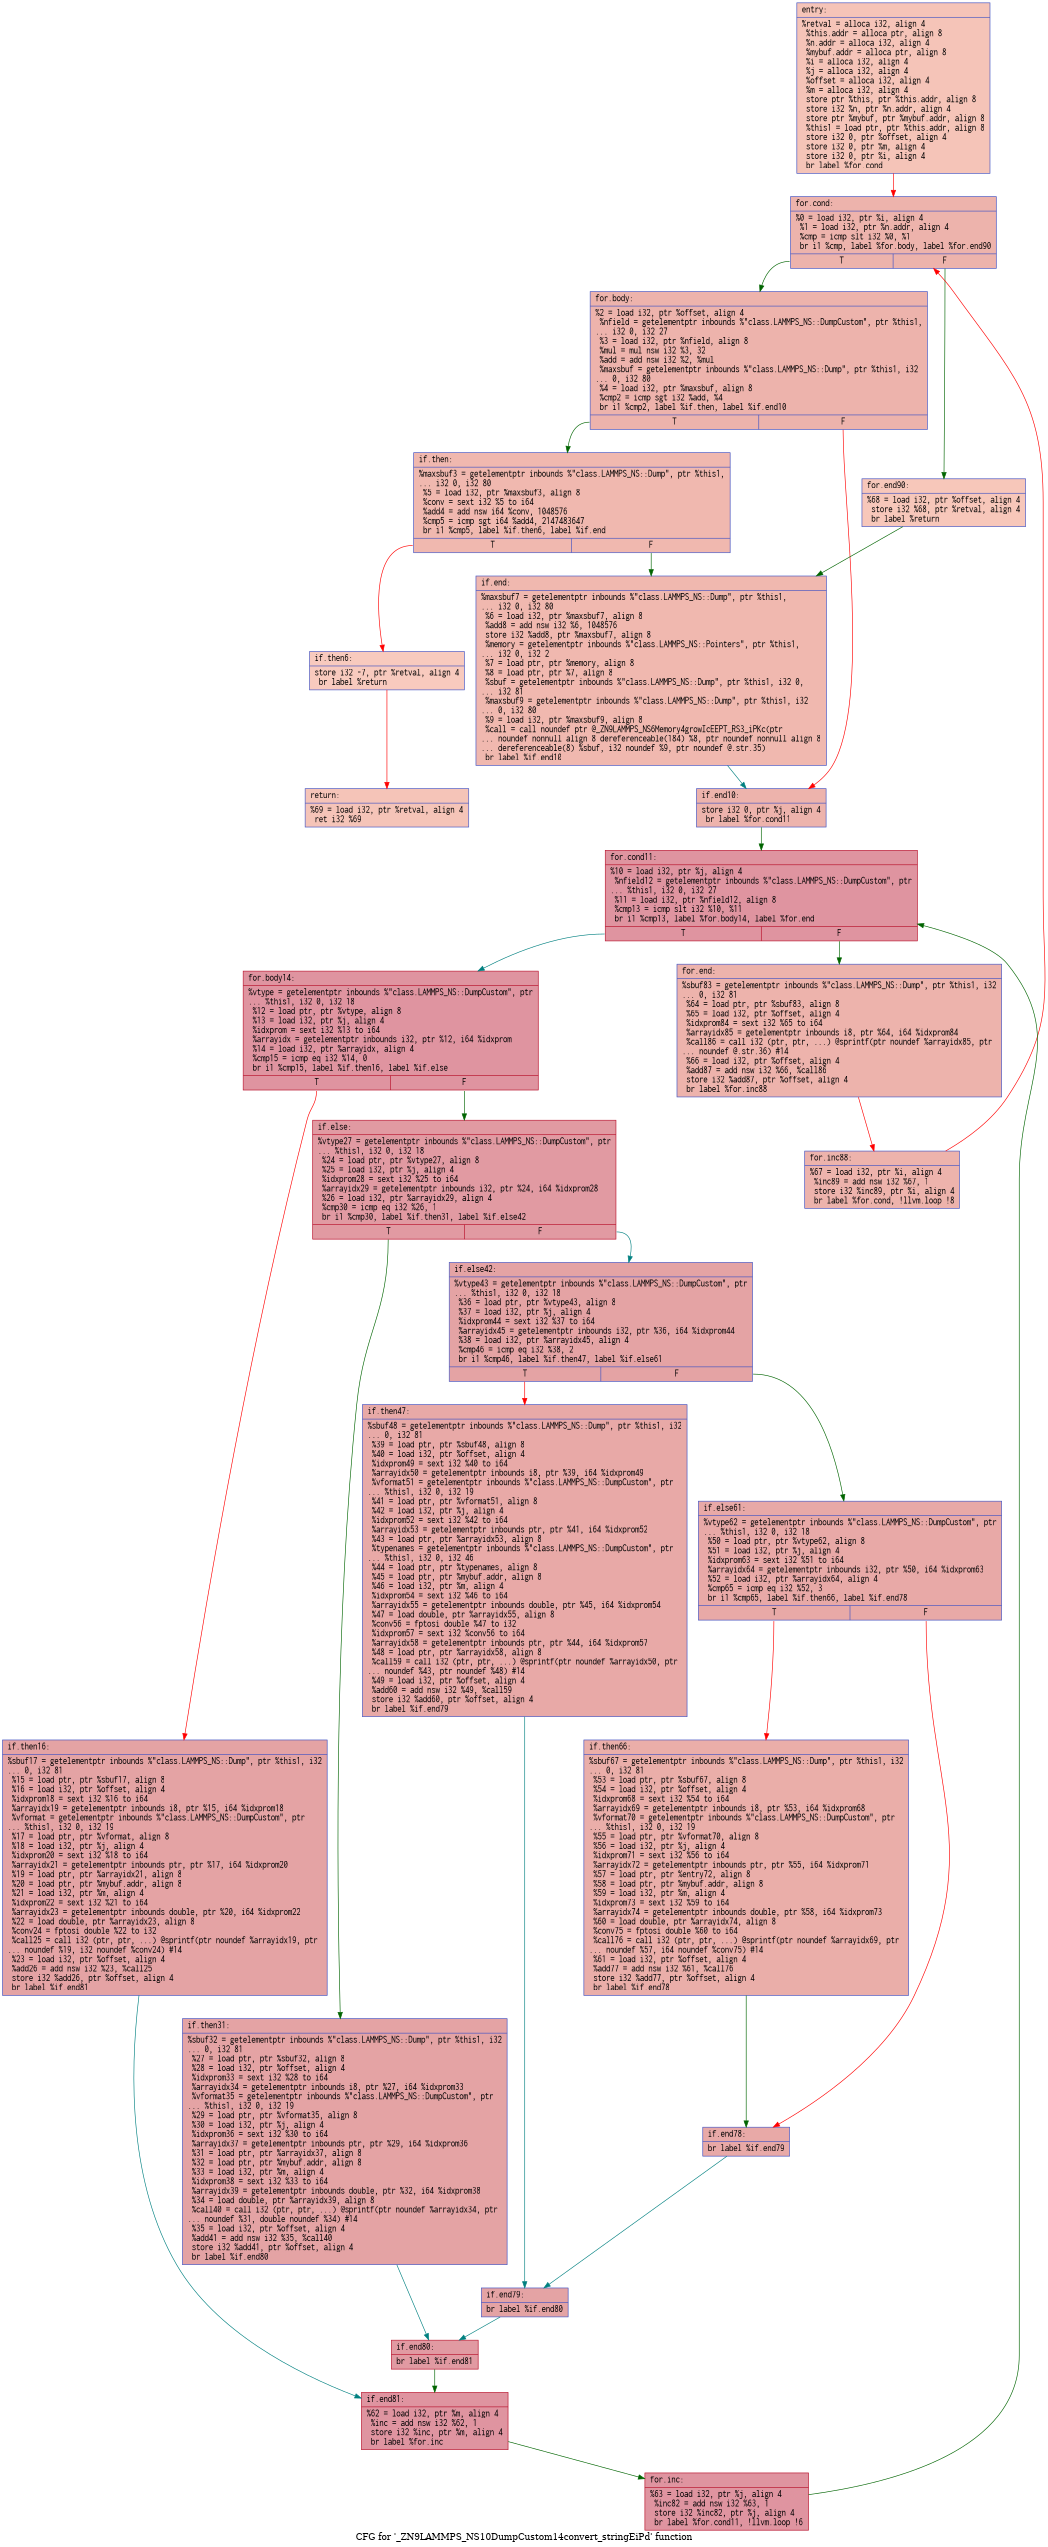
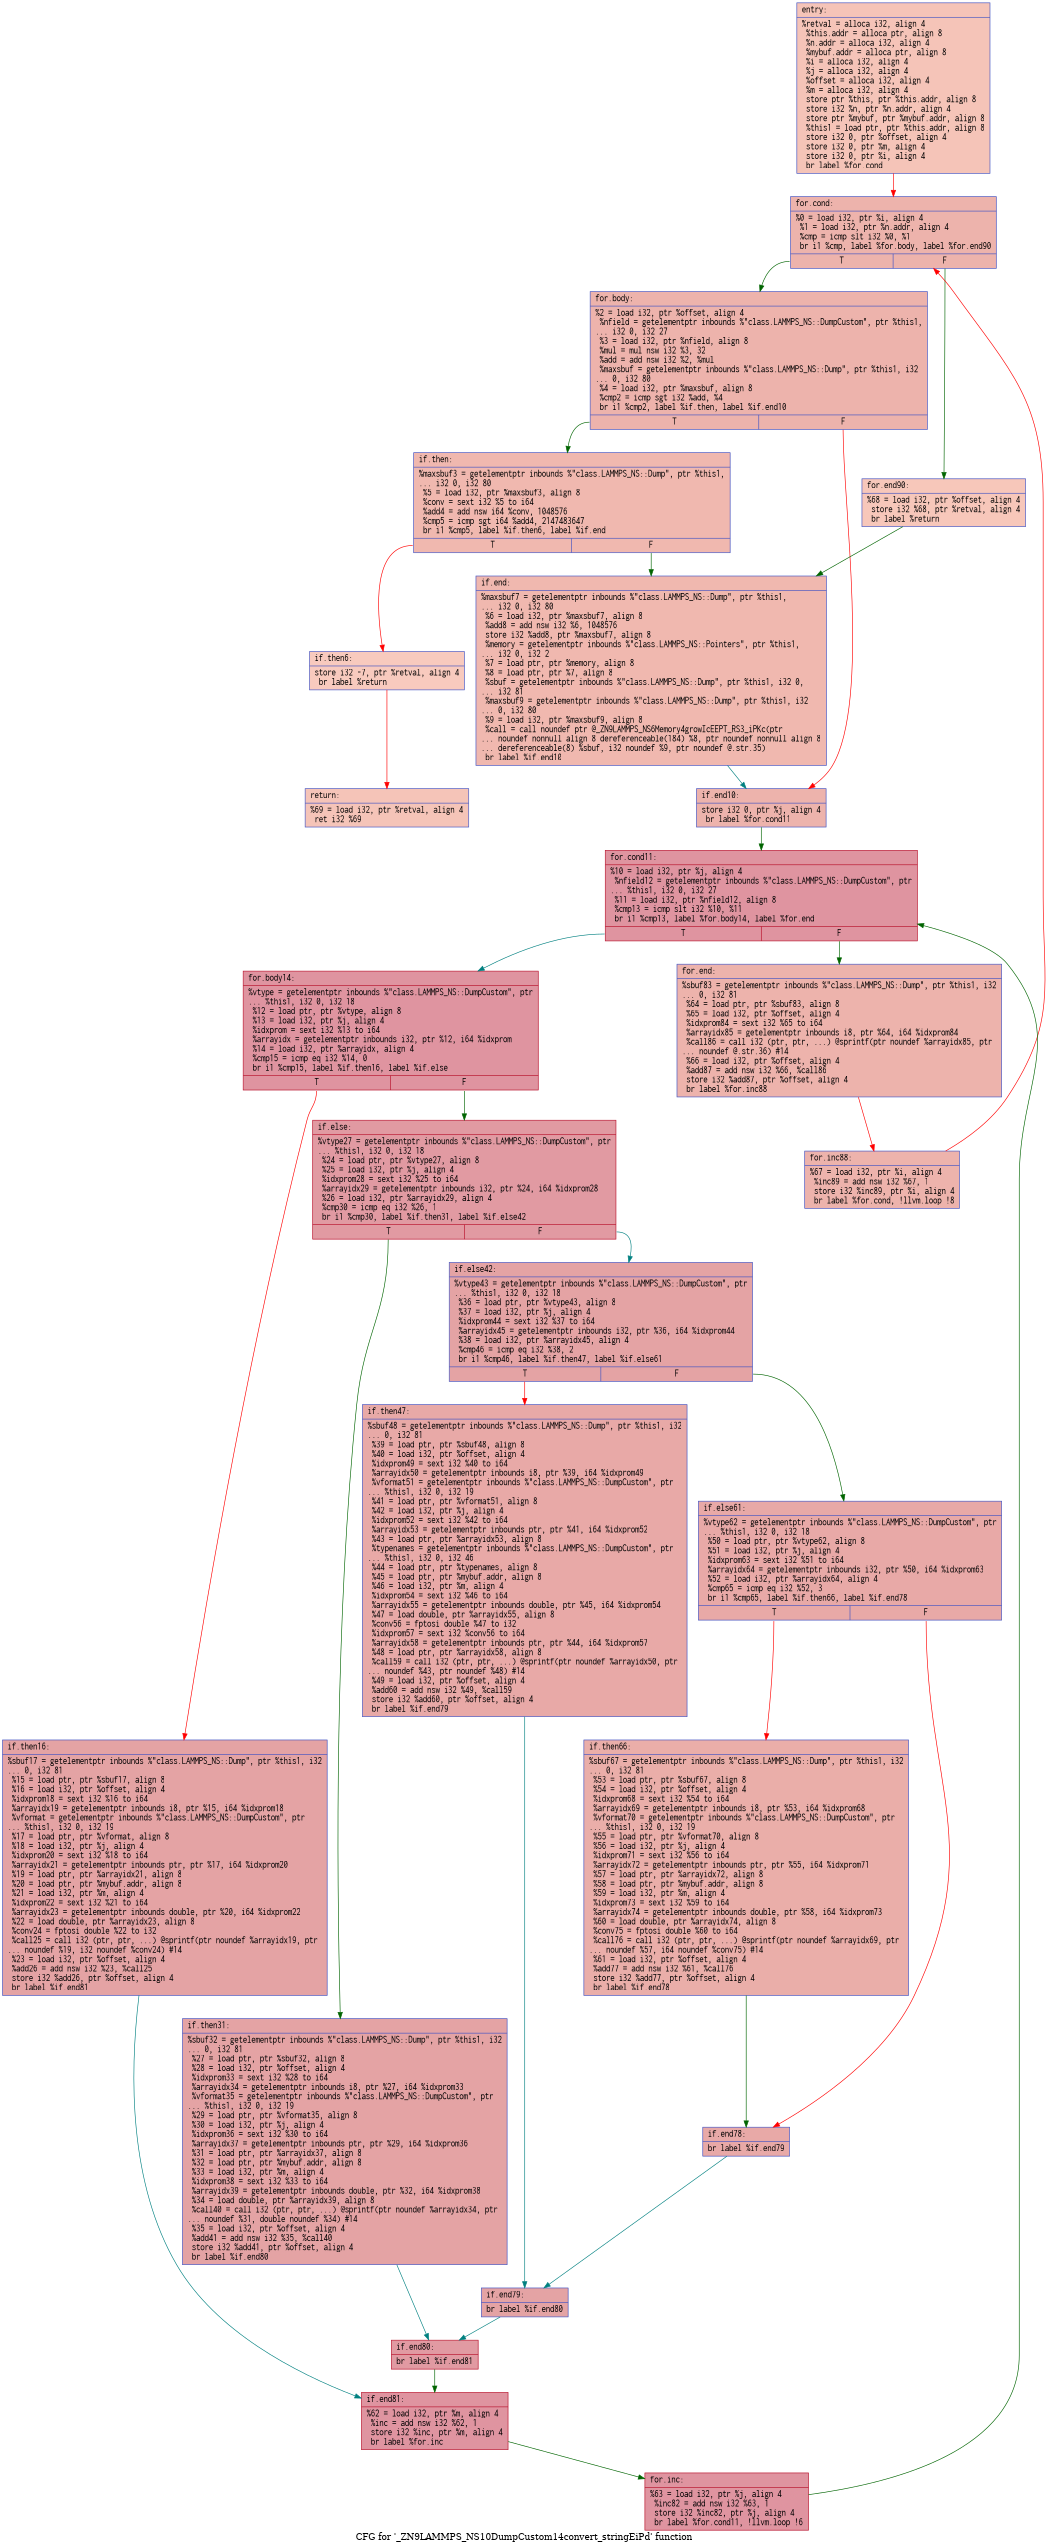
node "if.then66:": text "%57 = load ptr, ptr %entry72, align 8" -> "%57 = load ptr, ptr %arrayidx72, align 8"
